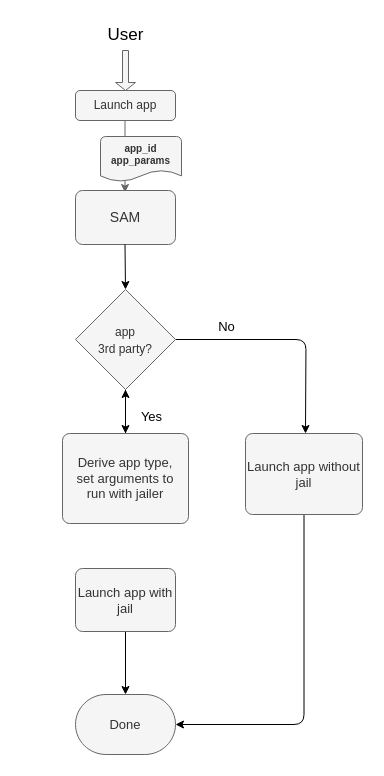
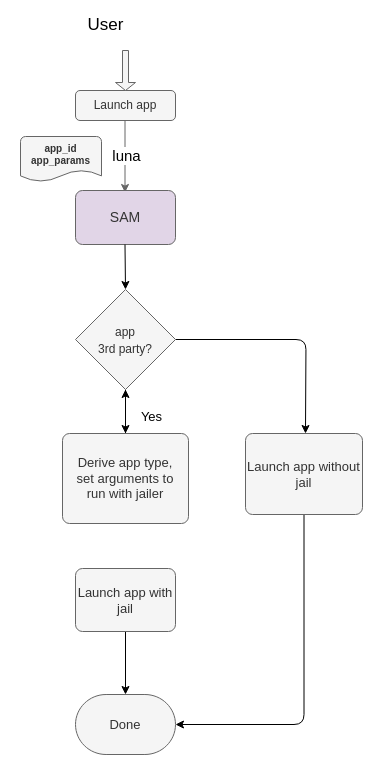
node "User": moved (126, 36) -> (106, 26)
node "app_idapp_params": moved (141, 159) -> (61, 159)
node "SAM": fillcolor #f5f5f5 -> #e1d5e7
node "No": removed
